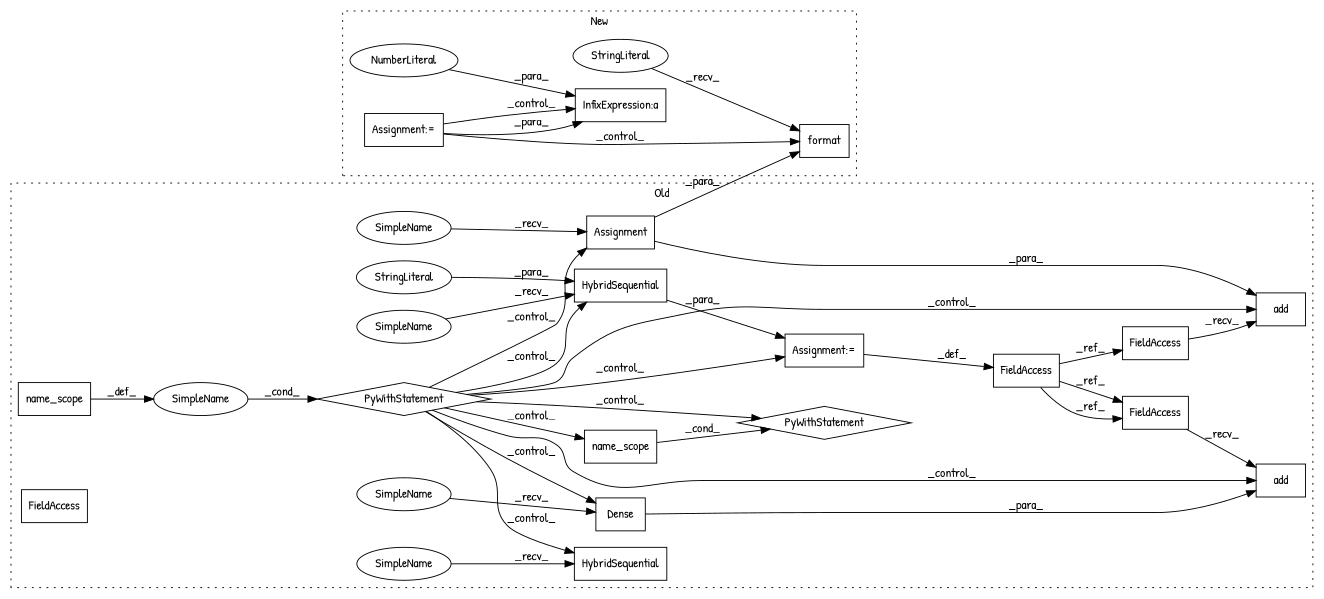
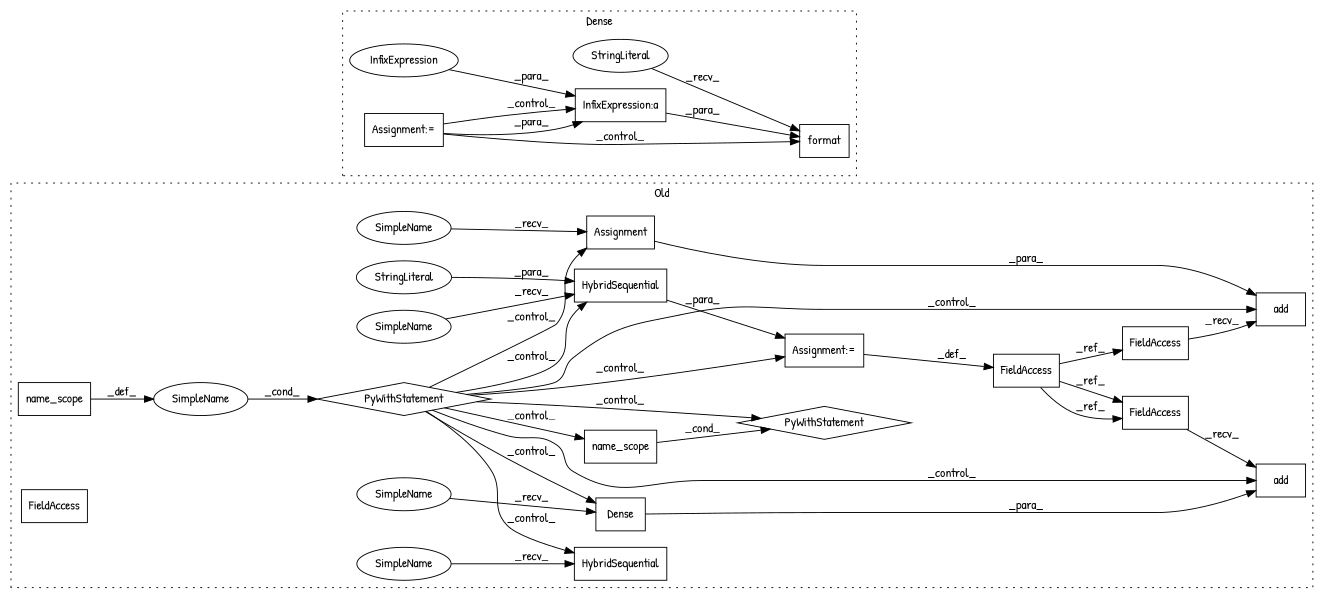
cluster "New": label "New" -> "Dense"
node "NumberLiteral": label "NumberLiteral" -> "InfixExpression"
edge "Assignment" -> "format": now "InfixExpression:a" -> "format"
